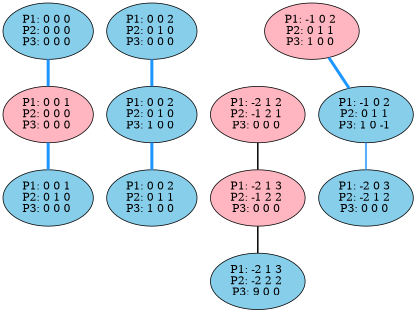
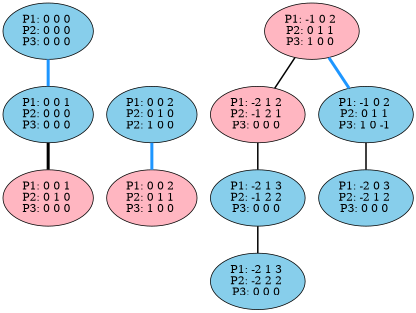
node "P1: 0 0 2 P2: 0 1 0 P3: 0 0 0": removed
edge "P1: -1 0 2 P2: 0 1 1 P3: 1 0 0" -- "P1: -2 1 2 P2: -1 2 1 P3: 0 0 0": added
node "P1: 0 0 1 P2: 0 0 0 P3: 0 0 0": fillcolor lightpink -> skyblue
node "P1: 0 0 2 P2: 0 1 0 P3: 1 0 0": label "P1: 0 0 2 P2: 0 1 0 P3: 1 0 0" -> "P1: 0 0 2 P2: 0 1 0 P2: 1 0 0"
edge "P1: 0 0 1 P2: 0 0 0 P3: 0 0 0" -- "P1: 0 0 1 P2: 0 1 0 P3: 0 0 0": color #1e96ff -> black
edge "P1: -1 0 2 P2: 0 1 1 P3: 1 0 -1" -- "P1: -2 0 3 P2: -2 1 2 P3: 0 0 0": color #1e96ff -> black
node "P1: 0 0 1 P2: 0 1 0 P3: 0 0 0": fillcolor skyblue -> lightpink
node "P1: 0 0 2 P2: 0 1 1 P3: 1 0 0": fillcolor skyblue -> lightpink
node "P1: -2 1 3 P2: -1 2 2 P3: 0 0 0": fillcolor lightpink -> skyblue
node "P1: -2 1 3 P2: -2 2 2 P3: 9 0 0": label "P1: -2 1 3 P2: -2 2 2 P3: 9 0 0" -> "P1: -2 1 3 P2: -2 2 2 P3: 0 0 0"
